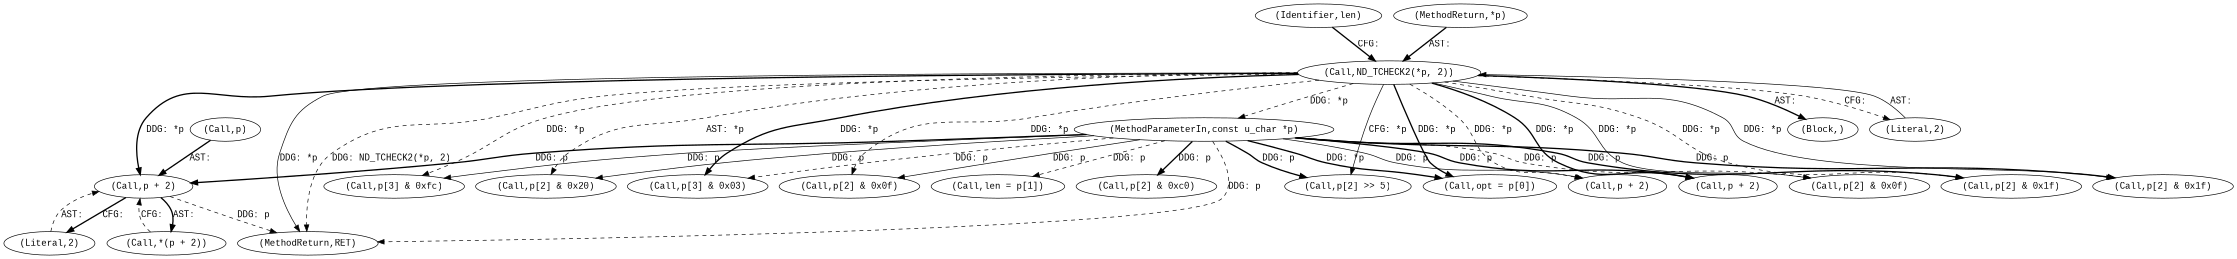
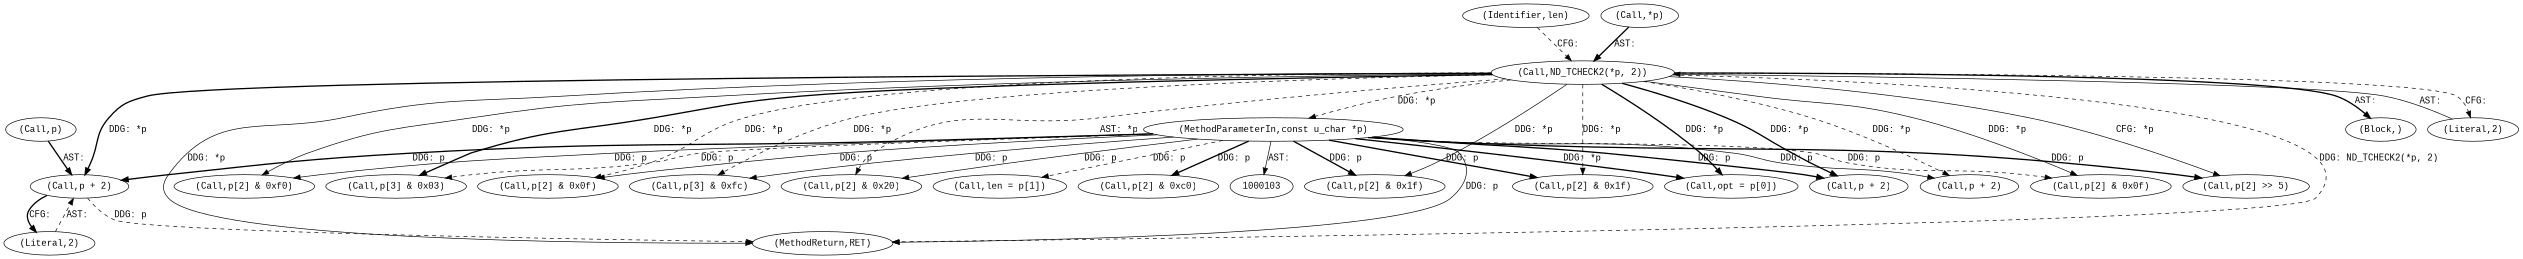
node "(MethodReturn,*p)": label "(MethodReturn,*p)" -> "(Call,*p)"
edge "(Identifier,len)" -> "(Call,ND_TCHECK2(*p, 2))": style bold -> dashed
node "(Call,p[2] & 0xf0)": added
node "1000103": added
edge "(MethodParameterIn,const u_char *p)" -> "(MethodReturn,RET)": style dashed -> solid
node "(Call,*(p + 2))": removed
